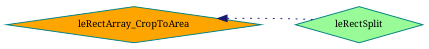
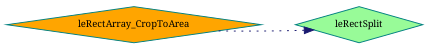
edge "leRectSplit" -> "leRectArray_CropToArea": reversed
